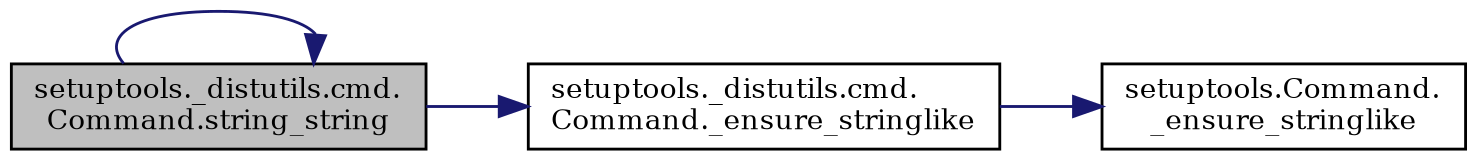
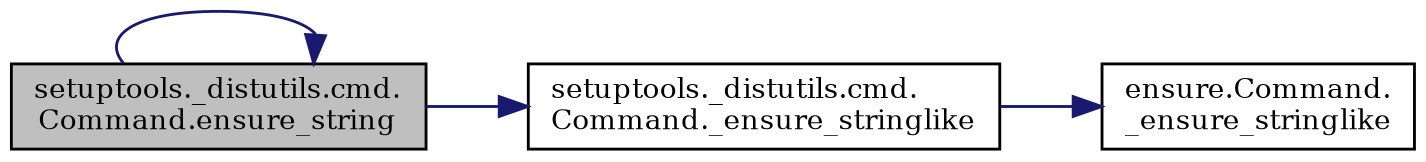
node "setuptools._distutils.cmd. Command.string_string": label "setuptools._distutils.cmd. Command.string_string" -> "setuptools._distutils.cmd. Command.ensure_string"
node "setuptools.Command. _ensure_stringlike": label "setuptools.Command. _ensure_stringlike" -> "ensure.Command. _ensure_stringlike"
